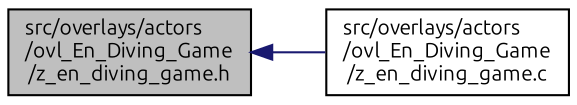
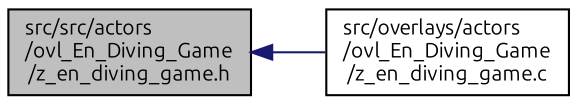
node "src/overlays/actors /ovl_En_Diving_Game /z_en_diving_game.h": label "src/overlays/actors /ovl_En_Diving_Game /z_en_diving_game.h" -> "src/src/actors /ovl_En_Diving_Game /z_en_diving_game.h"
